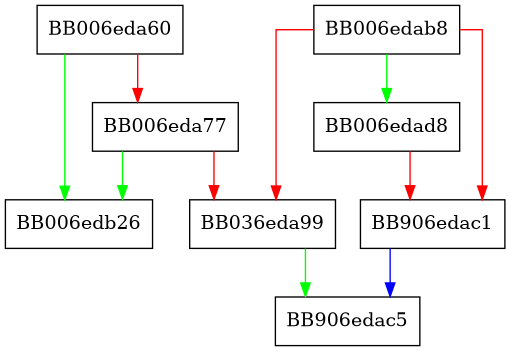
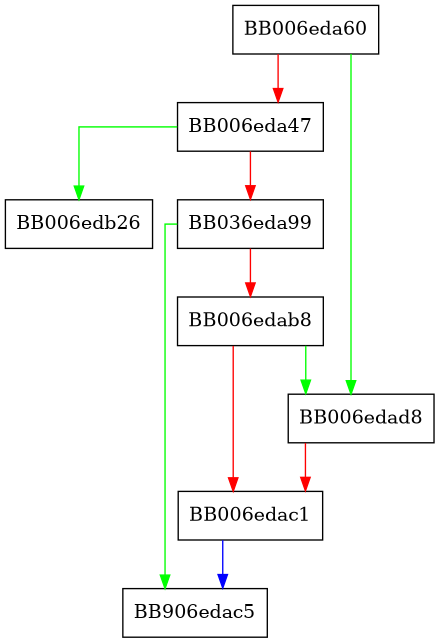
edge "BB006edab8" -> "BB036eda99": reversed
edge "BB006eda60" -> "BB006edb26": now "BB006eda60" -> "BB006edad8"
node "BB006eda77": label "BB006eda77" -> "BB006eda47"
node "BB906edac1": label "BB906edac1" -> "BB006edac1"
